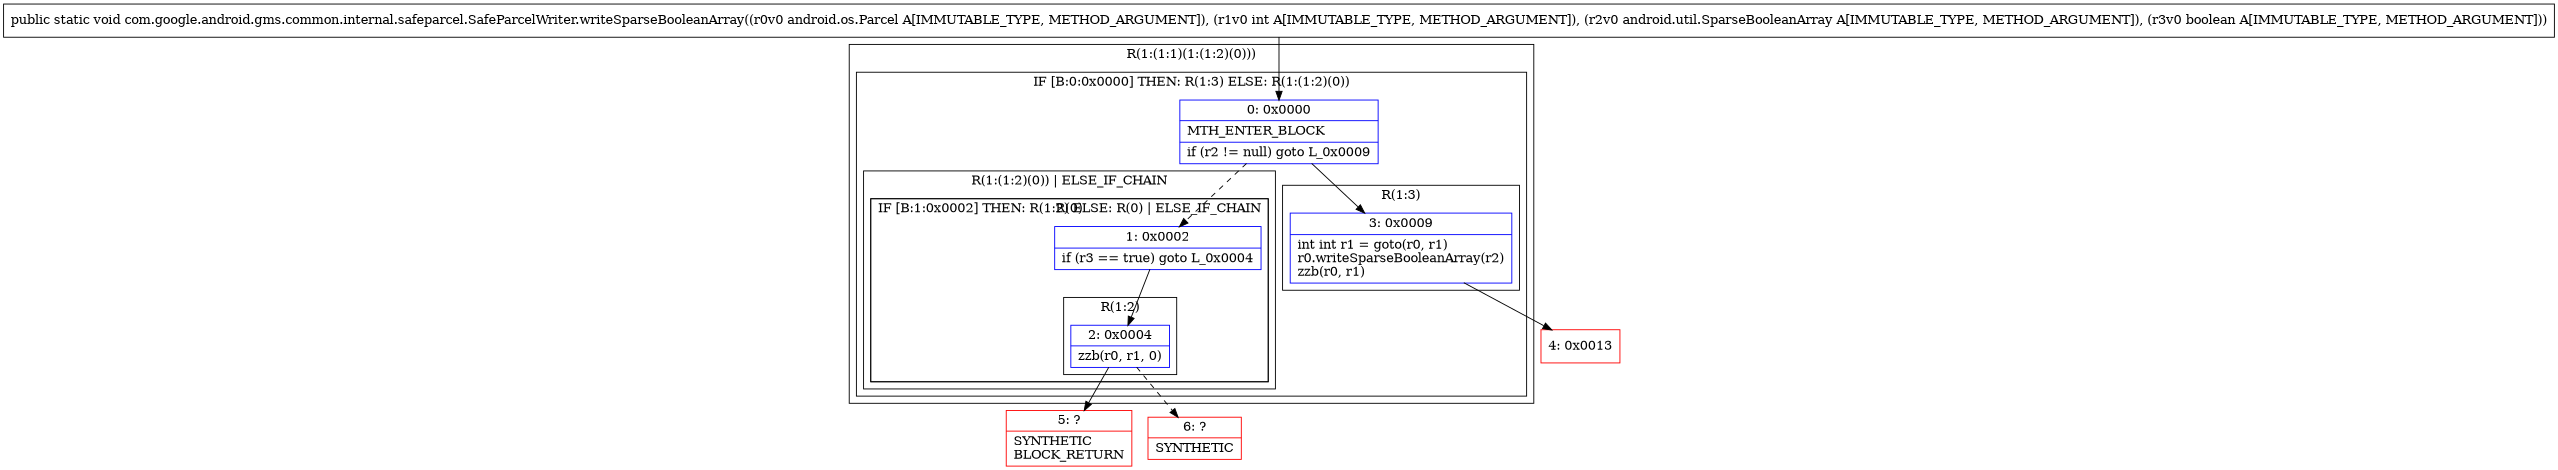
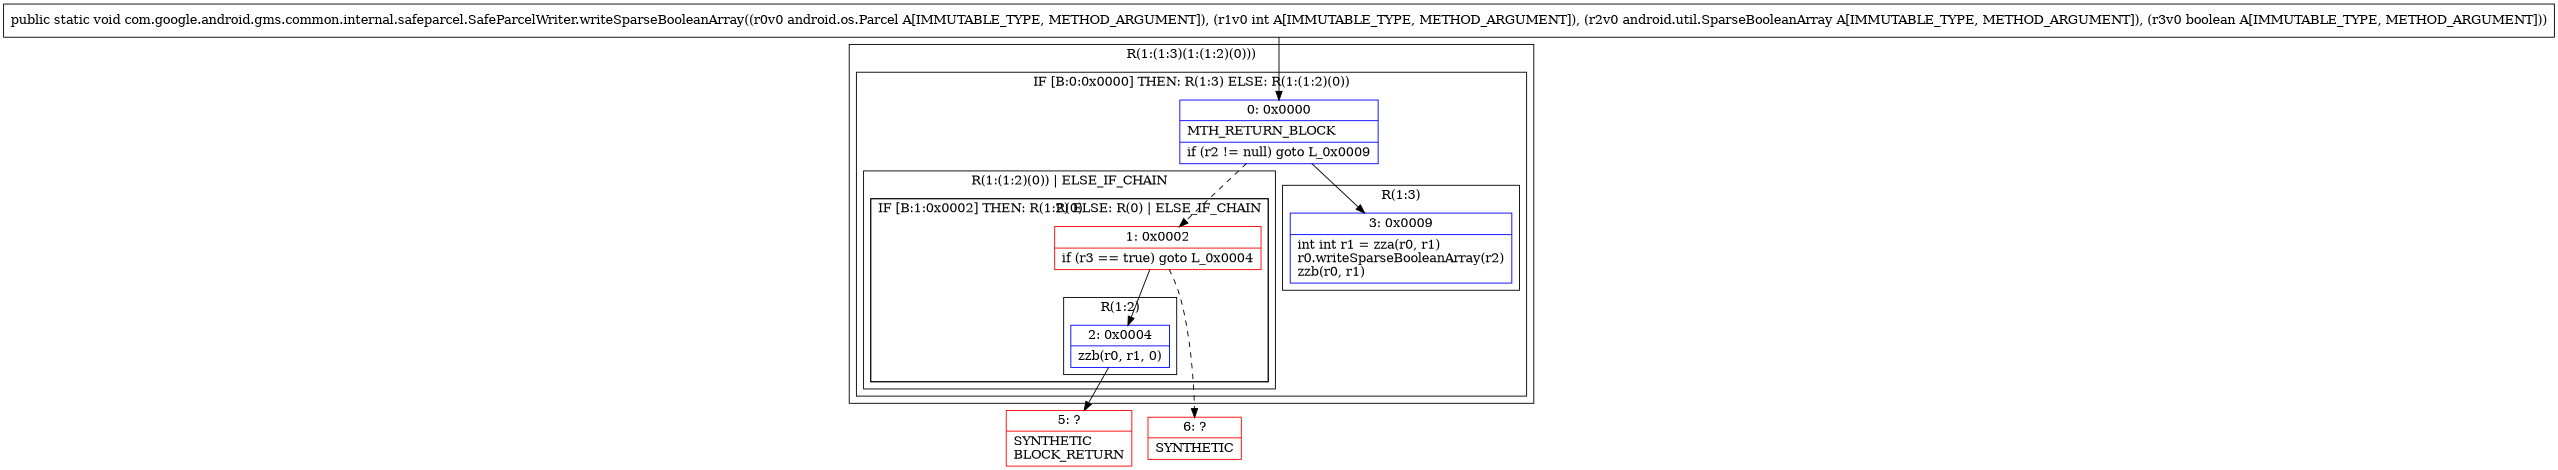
cluster "R(1:(1:1)(1:(1:2)(0)))": label "R(1:(1:1)(1:(1:2)(0)))" -> "R(1:(1:3)(1:(1:2)(0)))"
node "0: 0x0000": text "MTH_ENTER_BLOCK" -> "MTH_RETURN_BLOCK"
node "3: 0x0009": text "int int r1 = goto(r0, r1)" -> "int int r1 = zza(r0, r1)"
node "1: 0x0002": color blue -> red
node "4: 0x0013": removed
edge "2: 0x0004" -> "6: ?": now "1: 0x0002" -> "6: ?"
